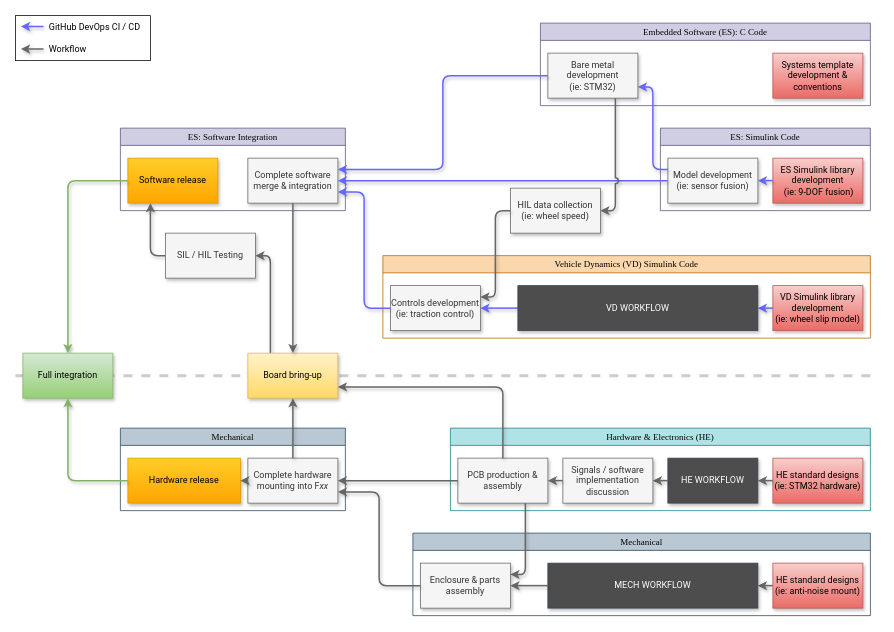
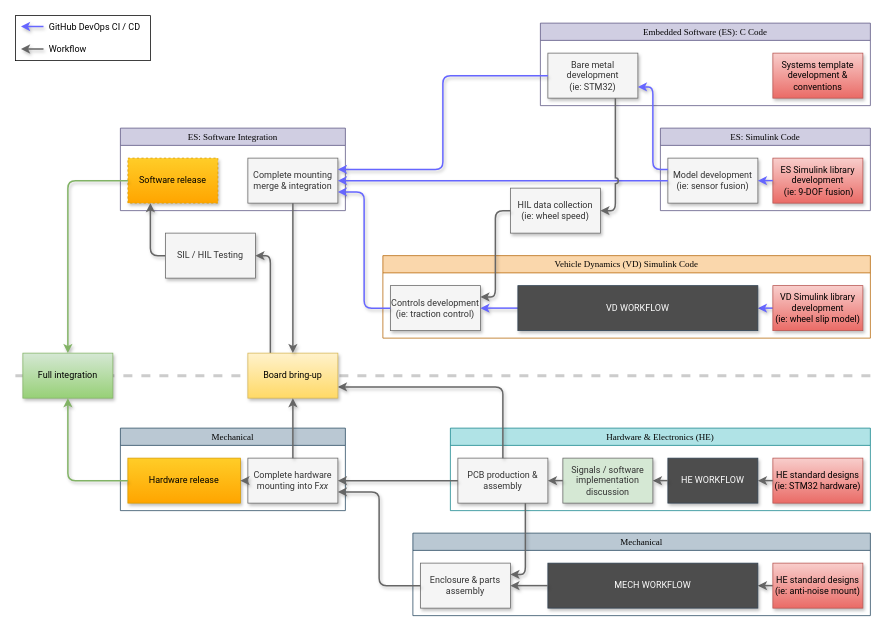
node "Software release": style solid -> dashed
node "Complete software merge & integration": label "Complete software merge & integration" -> "Complete mounting merge & integration"
node "Signals / software implementation discussion": fillcolor #f5f5f5 -> #d5e8d4
